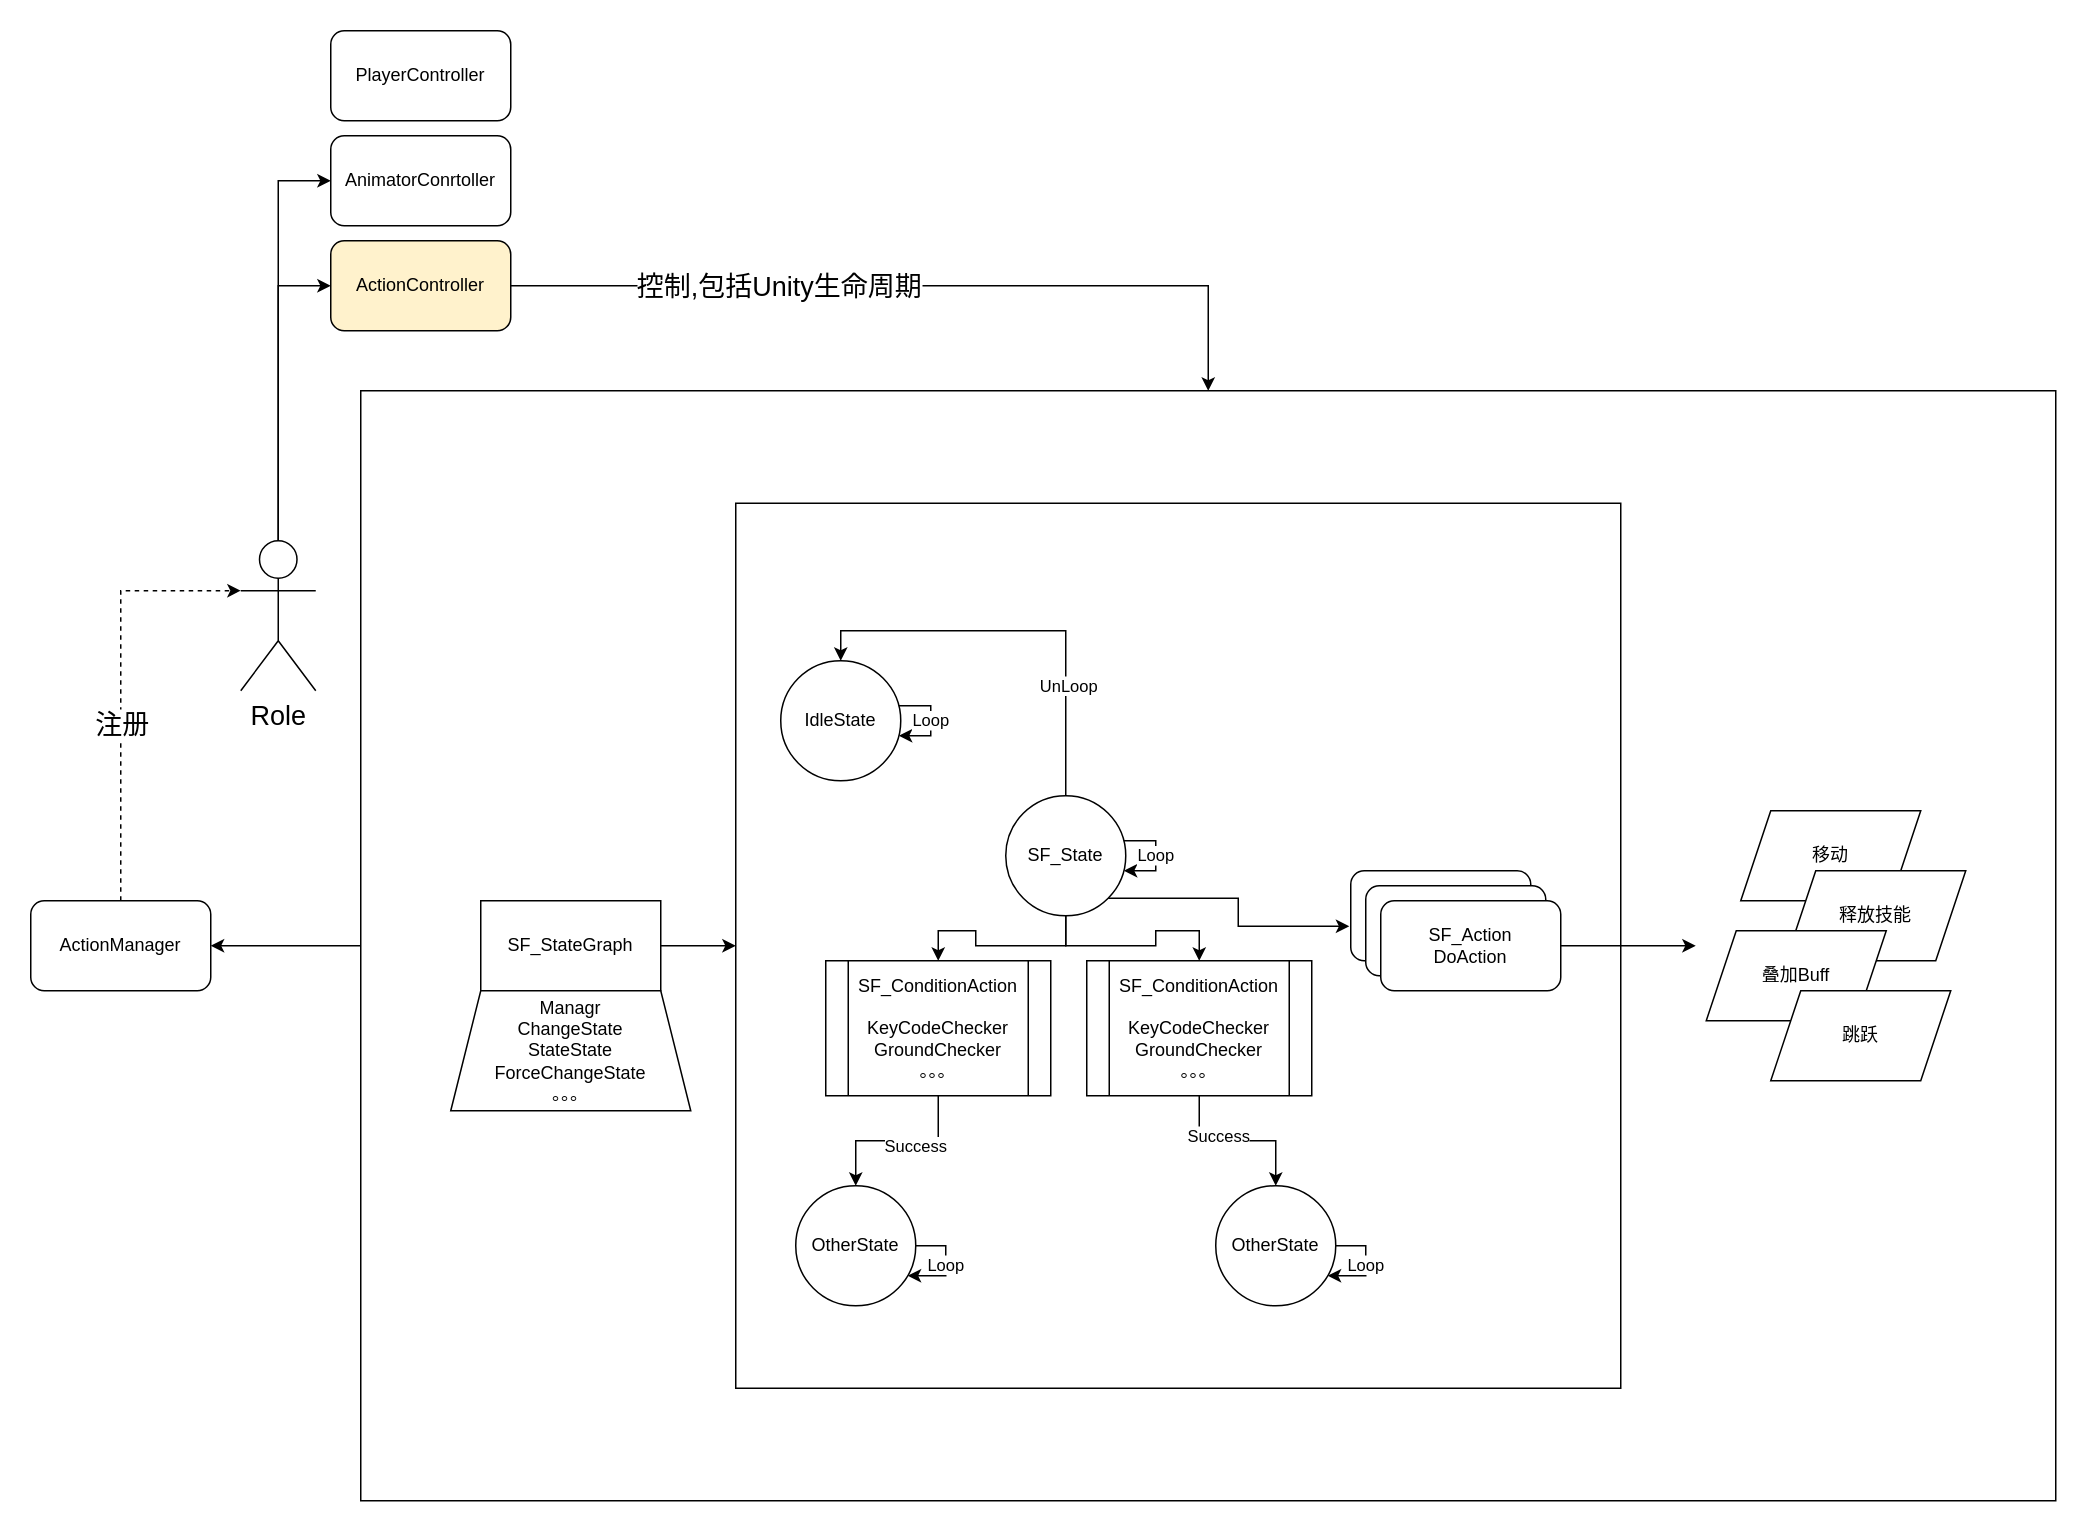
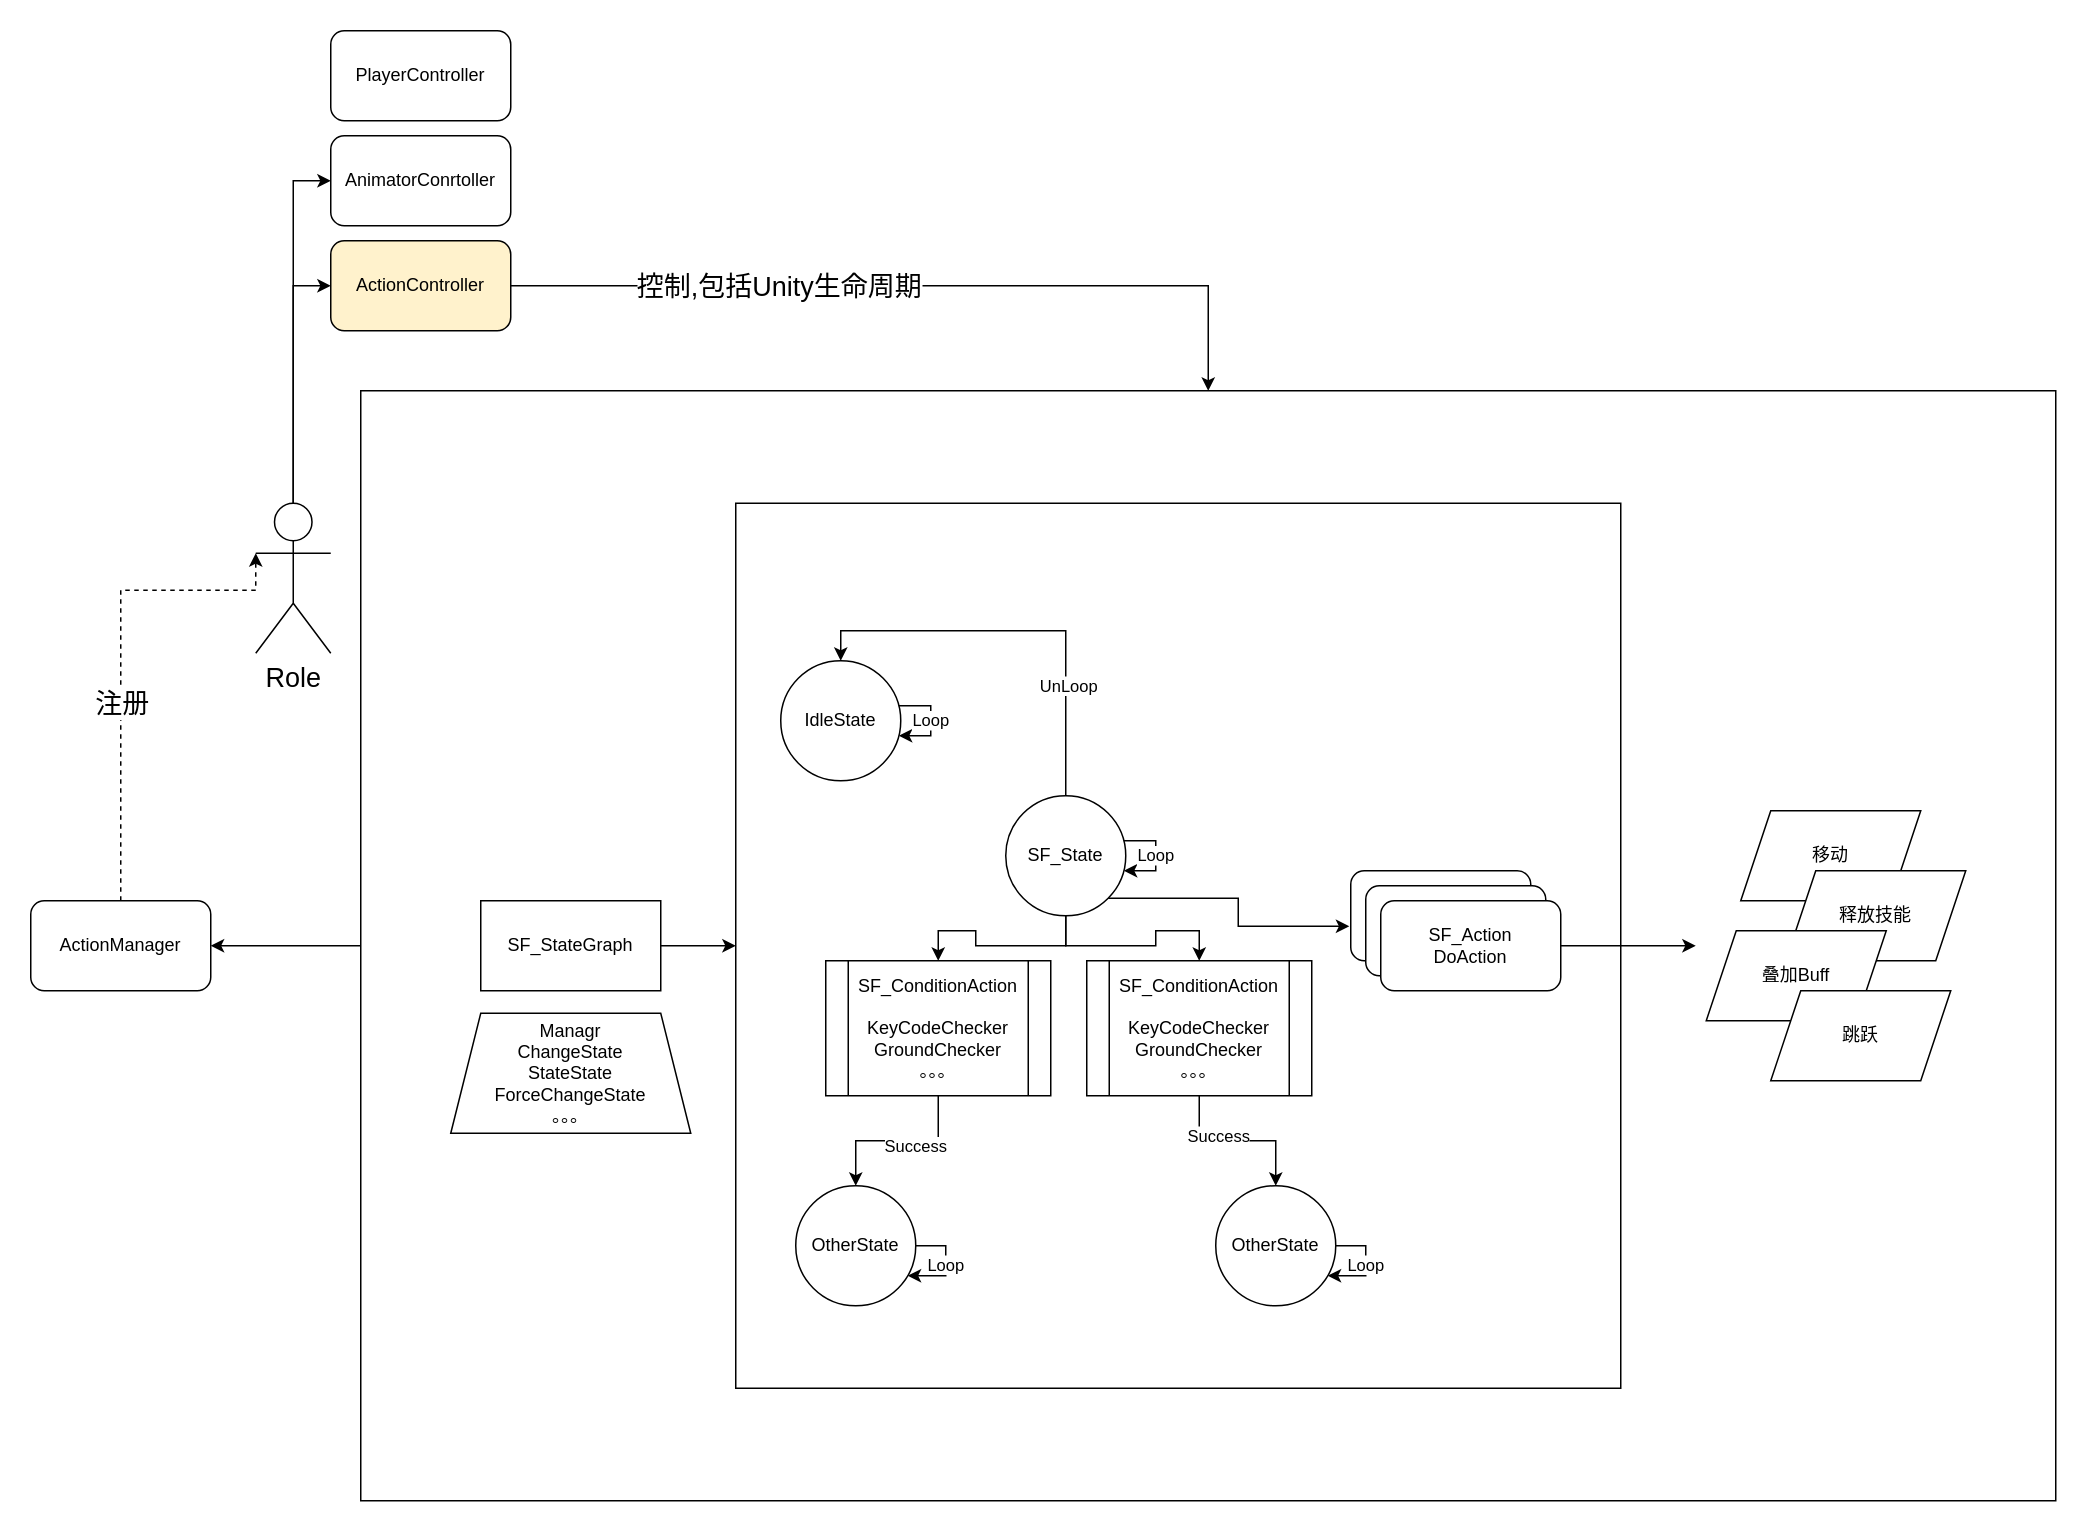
node "Role": moved (278, 616) -> (293, 578)
node "Managr ChangeState StateState ForceChangeState 。。。": moved (571, 1051) -> (571, 1073)
